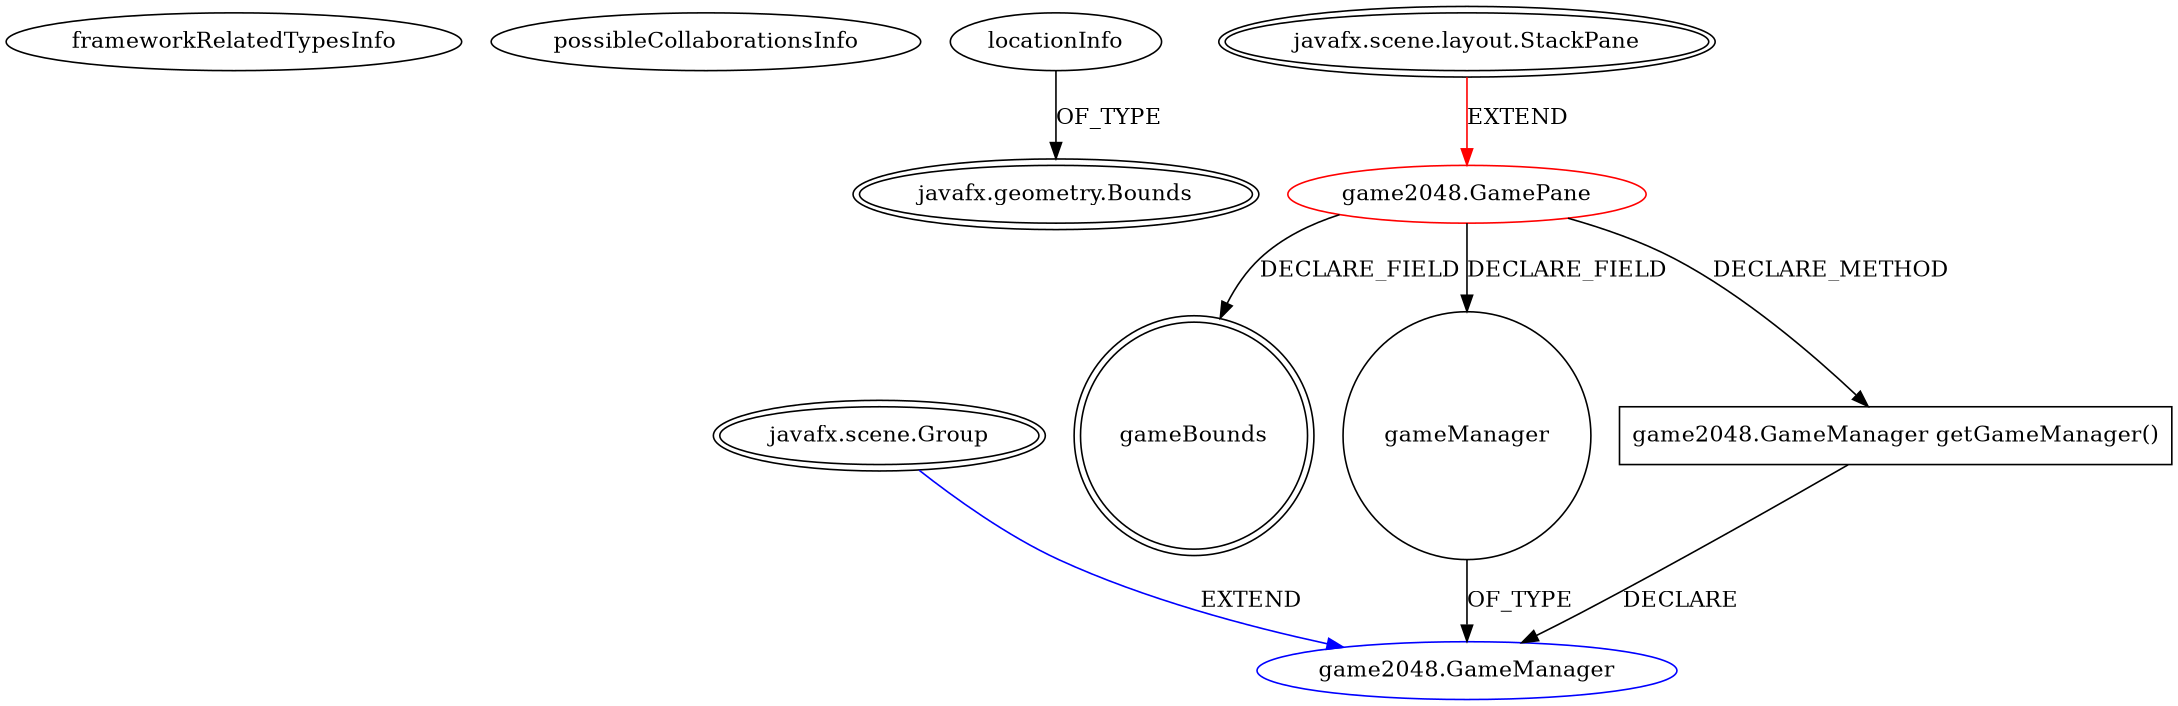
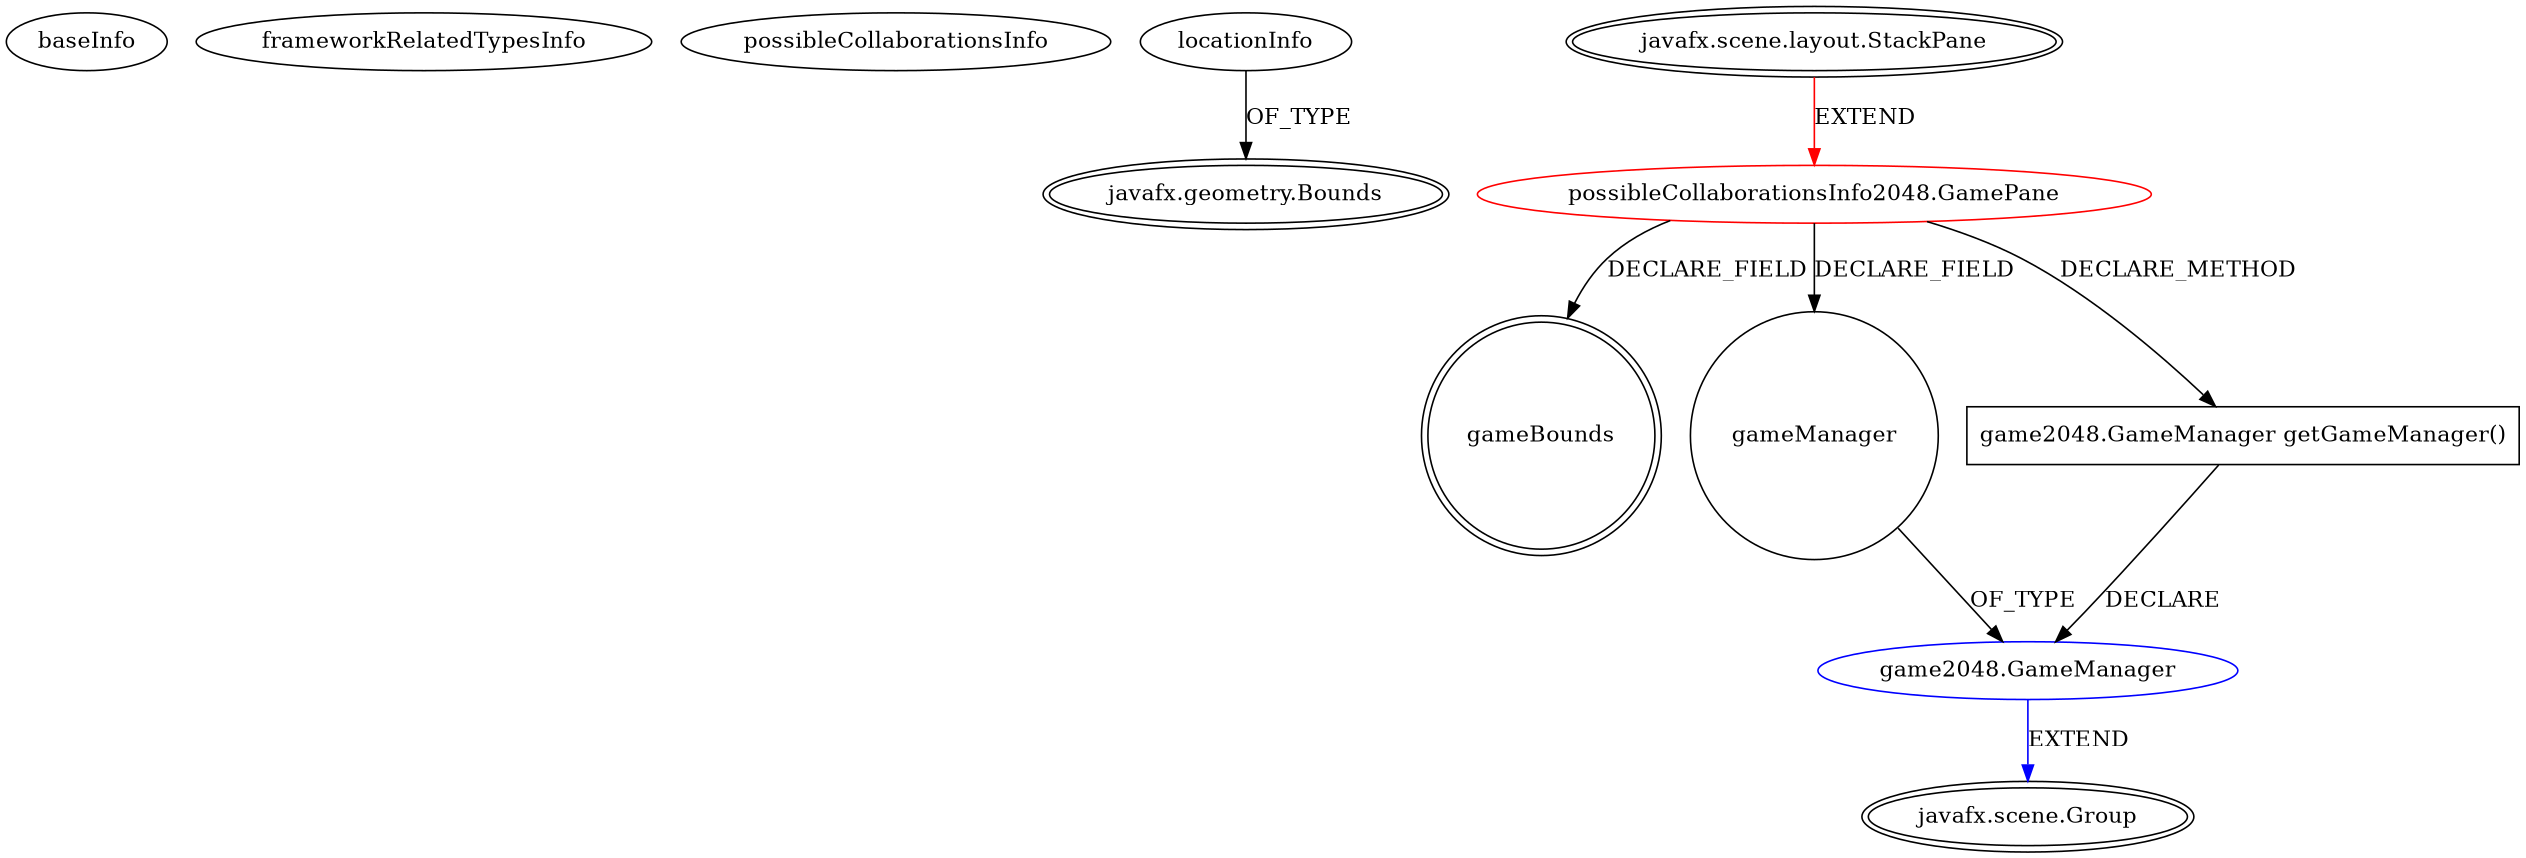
node "baseInfo": added
node "game2048.GamePane": label "game2048.GamePane" -> "possibleCollaborationsInfo2048.GamePane"
edge "javafx.scene.Group" -> "game2048.GameManager": reversed
